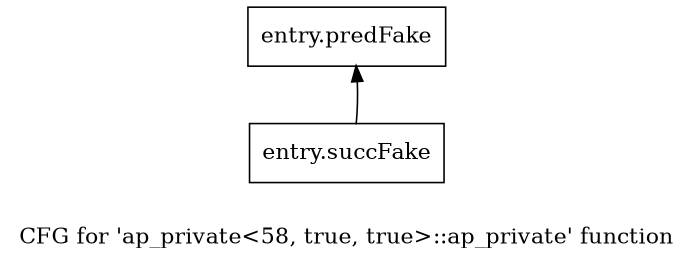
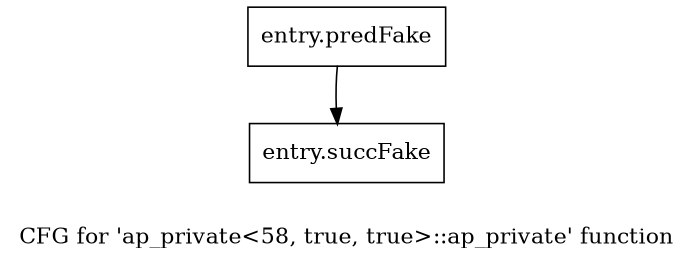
edge "entry.succFake" -> "entry.predFake": reversed
